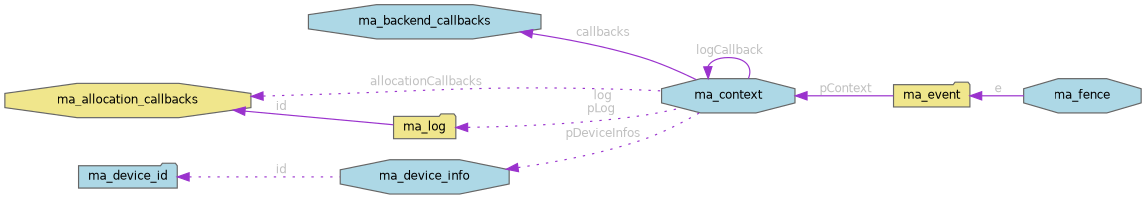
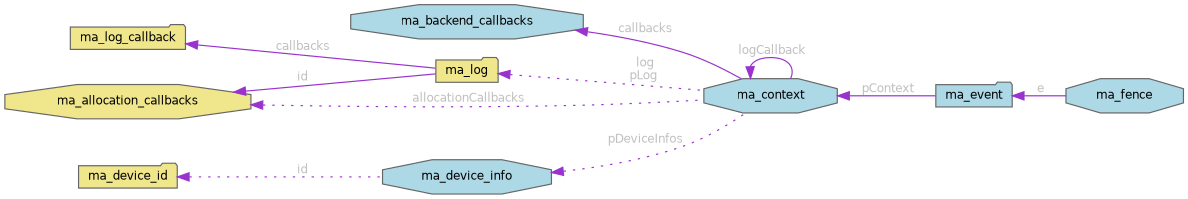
node "ma_log_callback": added
node "ma_event": fillcolor khaki -> lightblue
node "ma_device_id": fillcolor lightblue -> khaki
